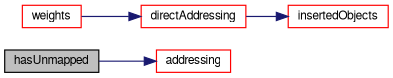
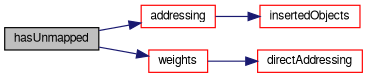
edge "directAddressing" -> "insertedObjects": now "addressing" -> "insertedObjects"
edge "hasUnmapped" -> "weights": added
